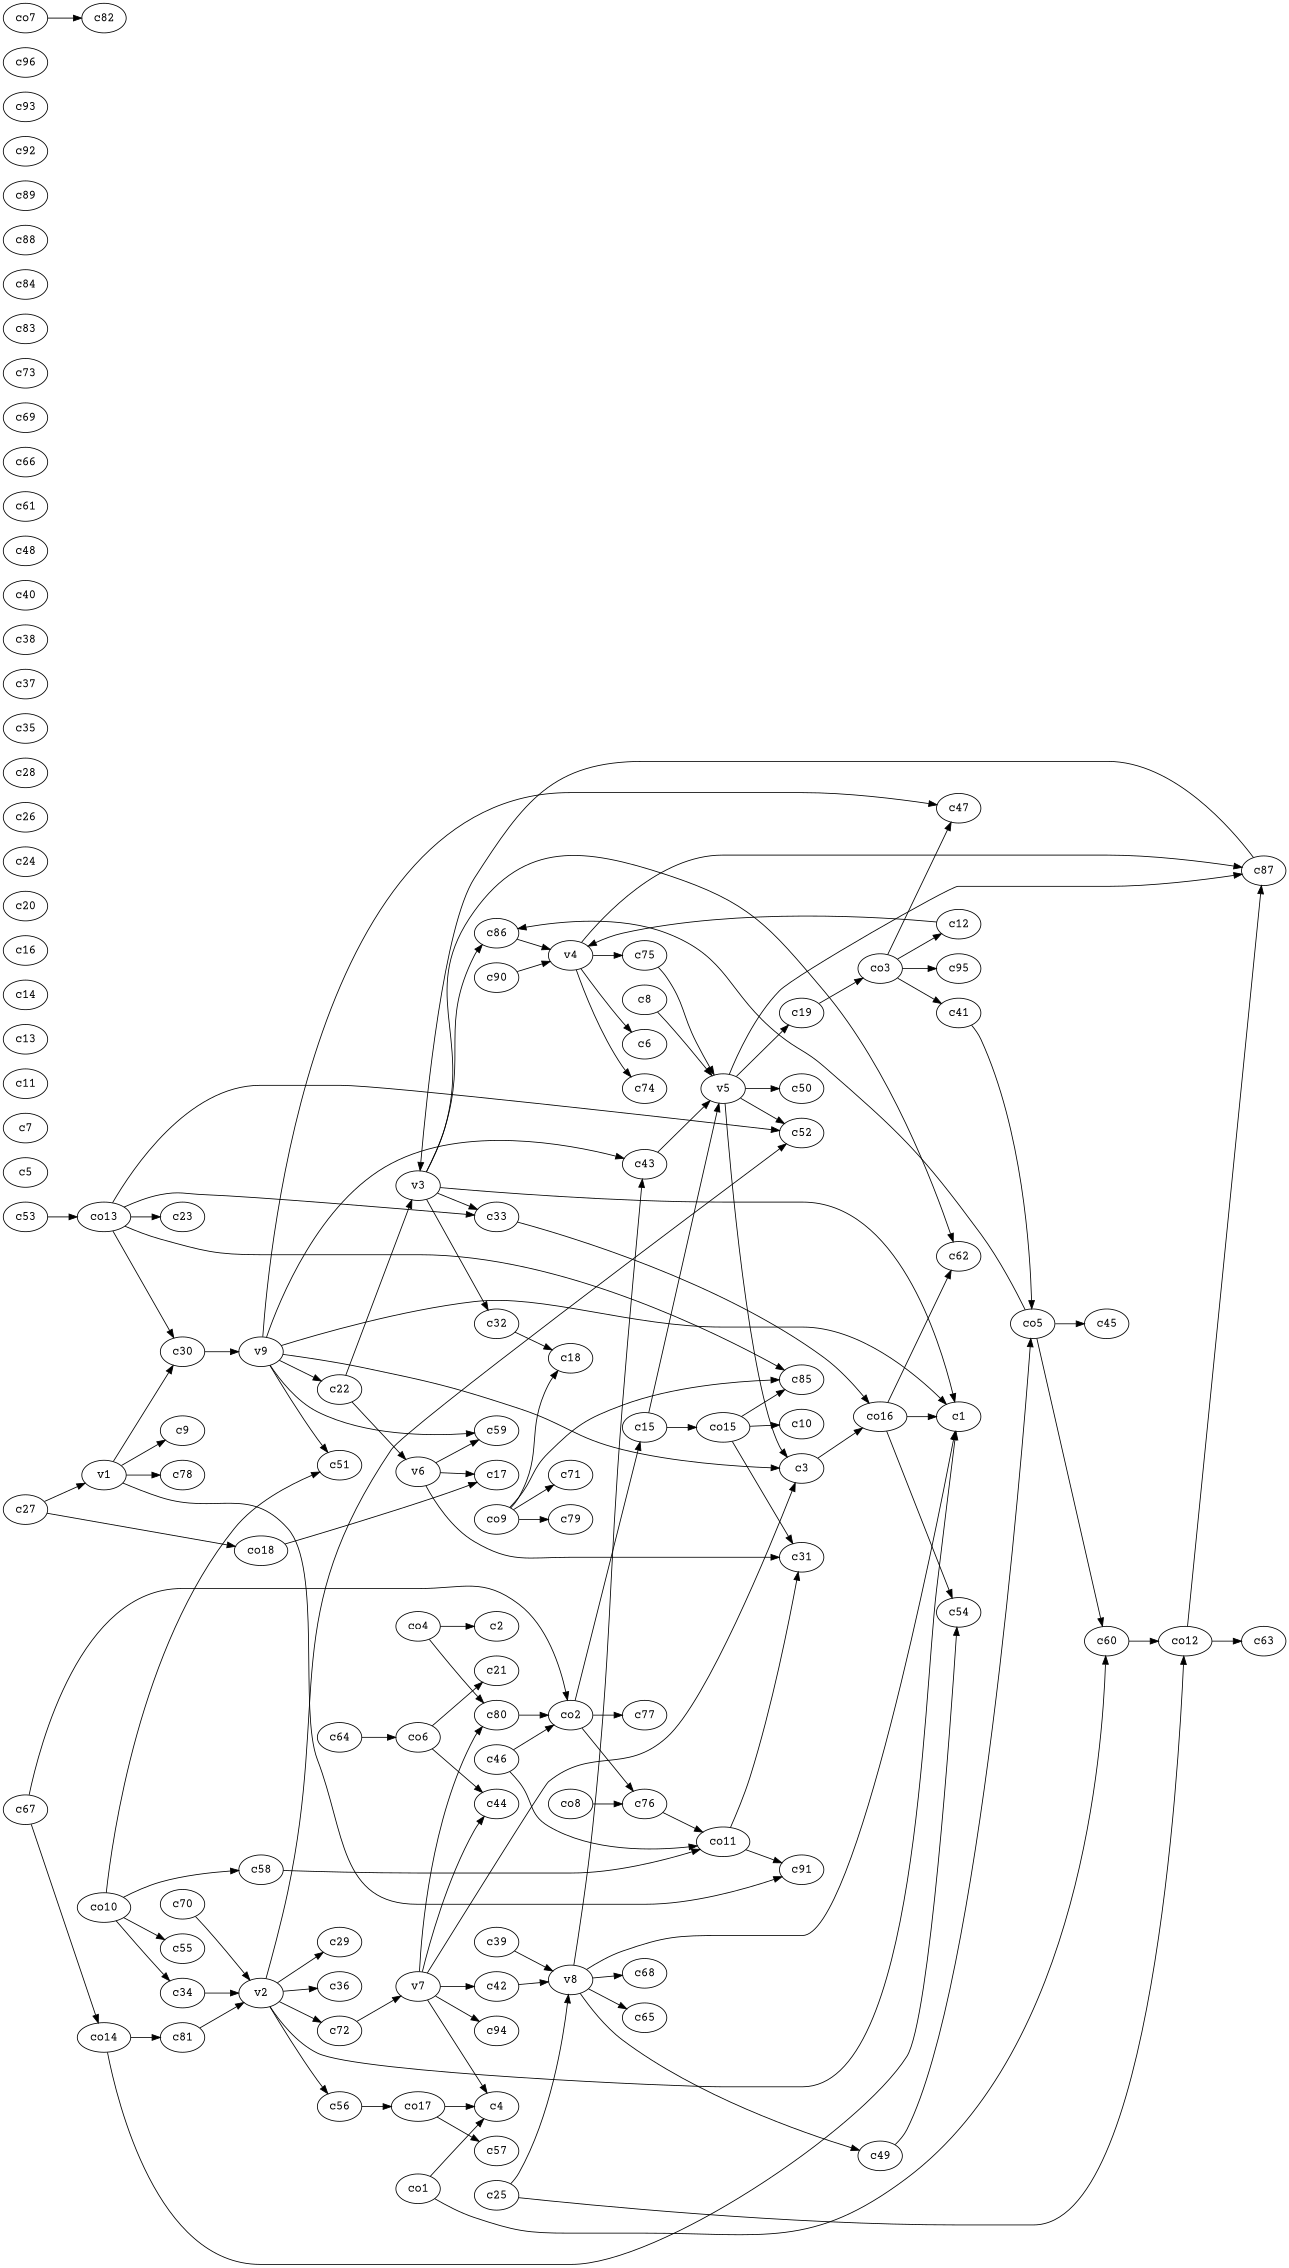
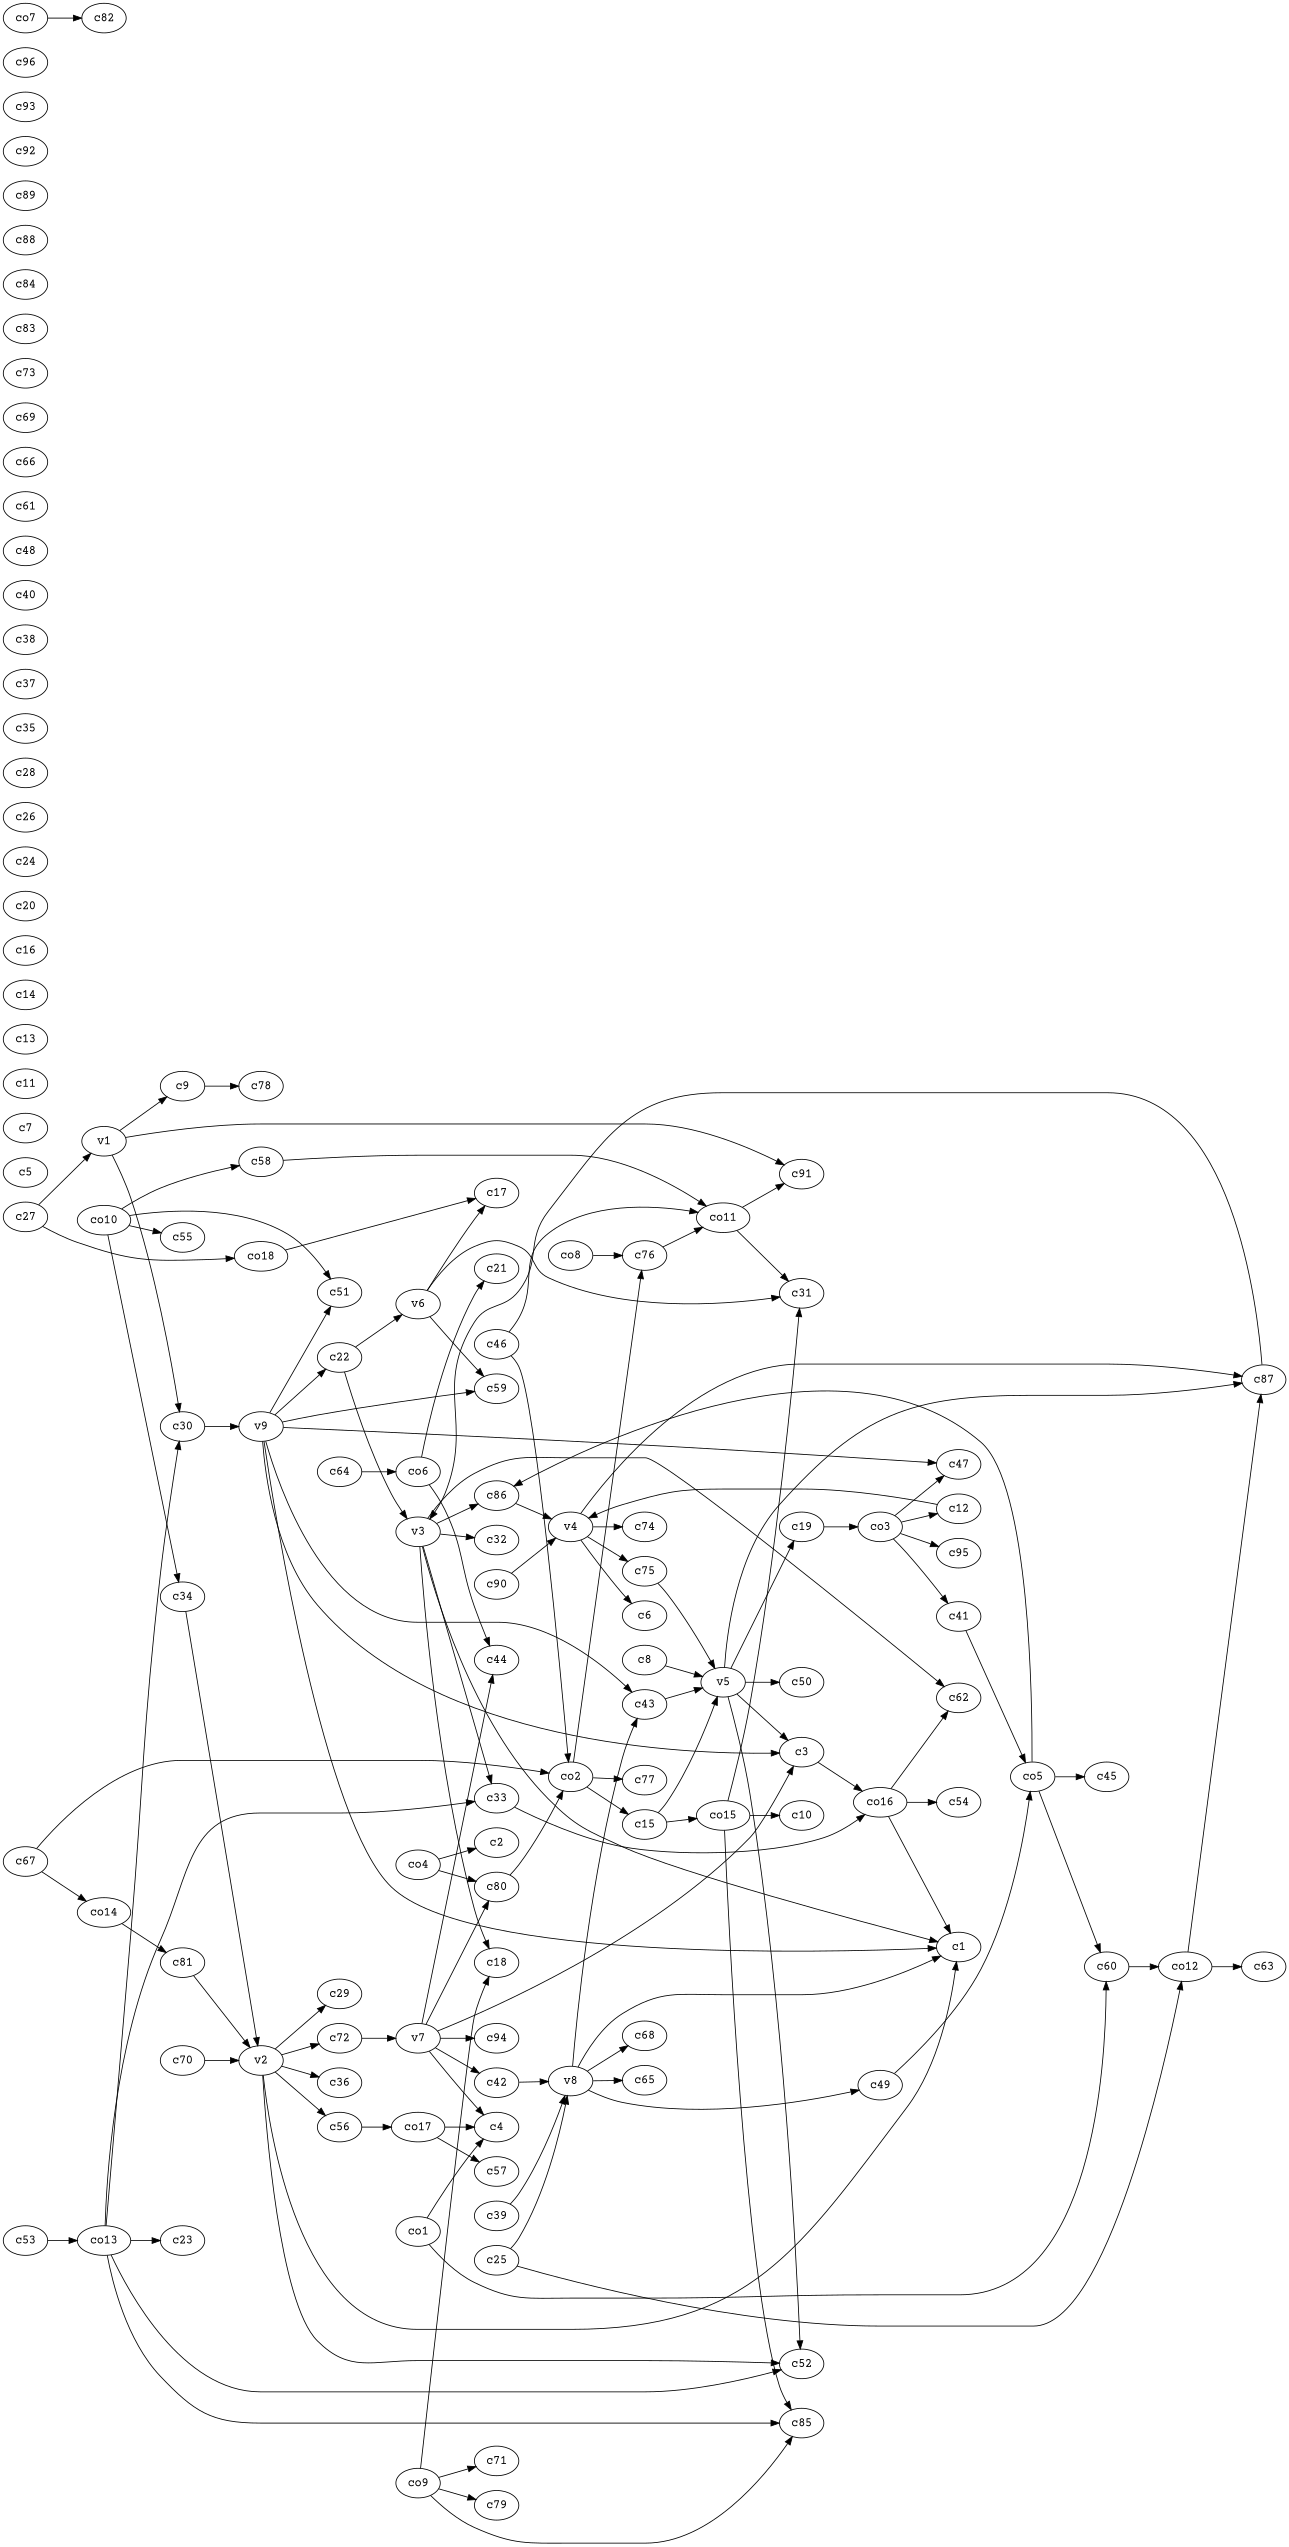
edge "c32" -> "c18": now "v3" -> "c18"
edge "v1" -> "c78": now "c9" -> "c78"
edge "co14" -> "c54": removed
